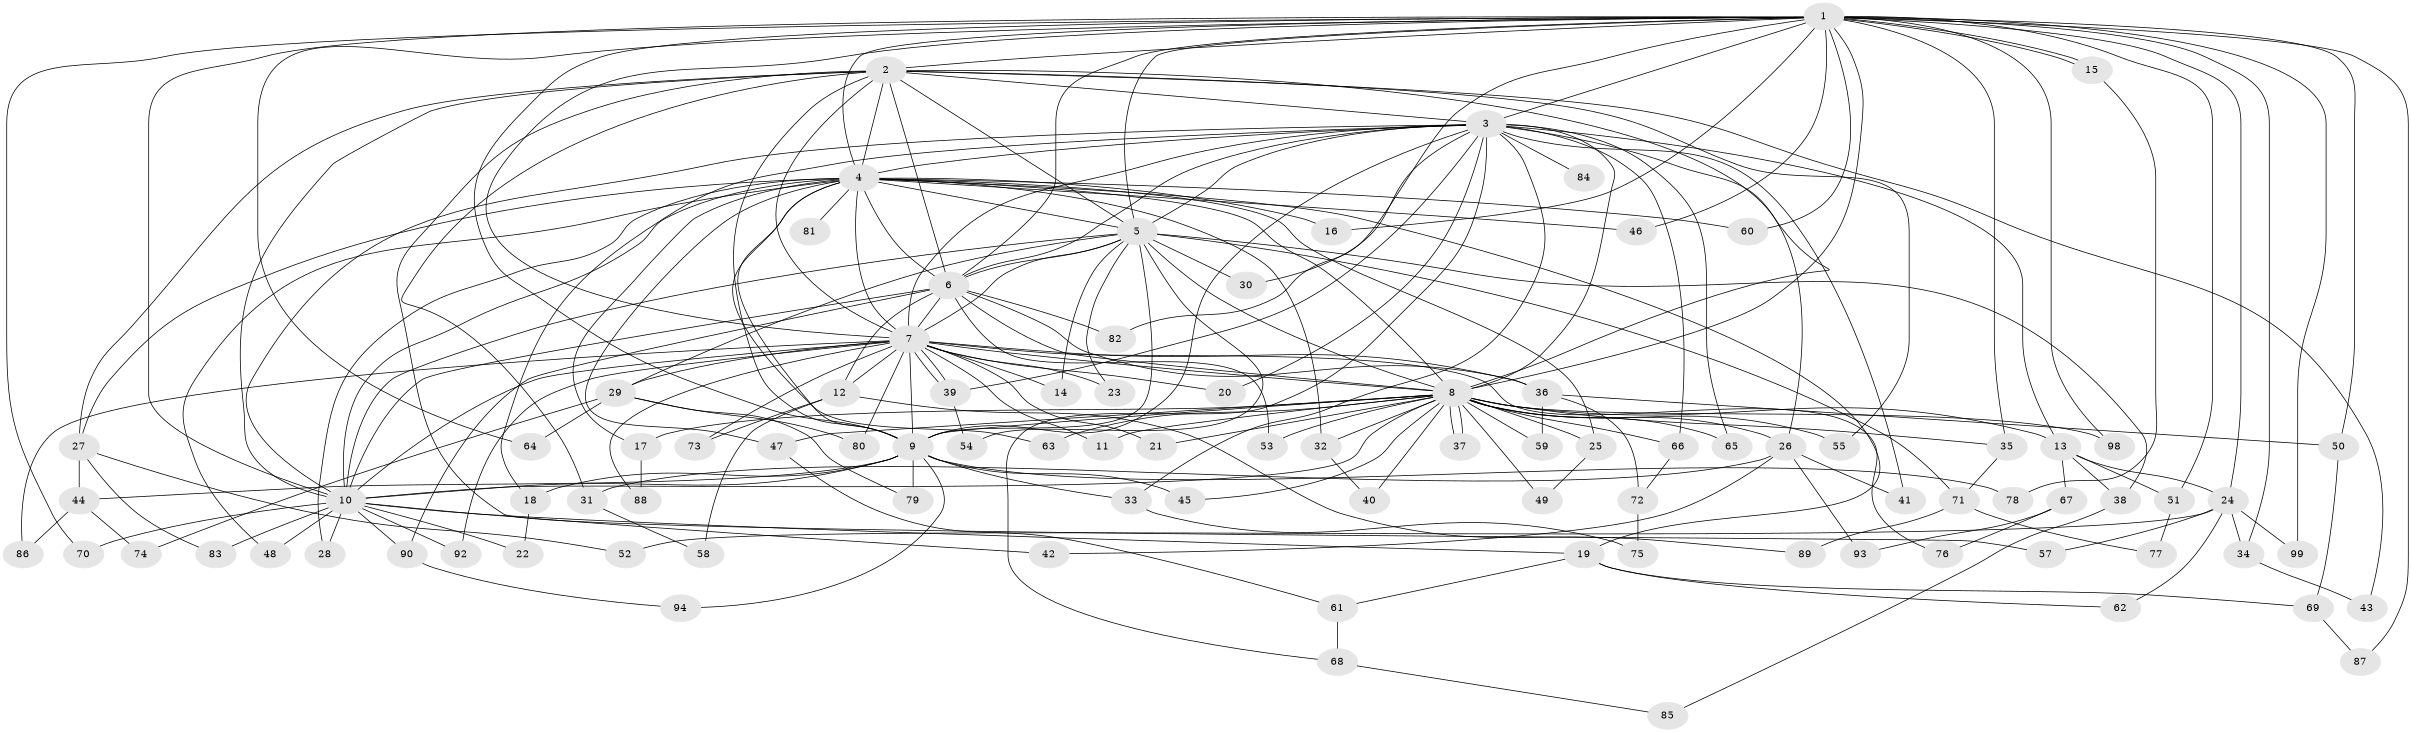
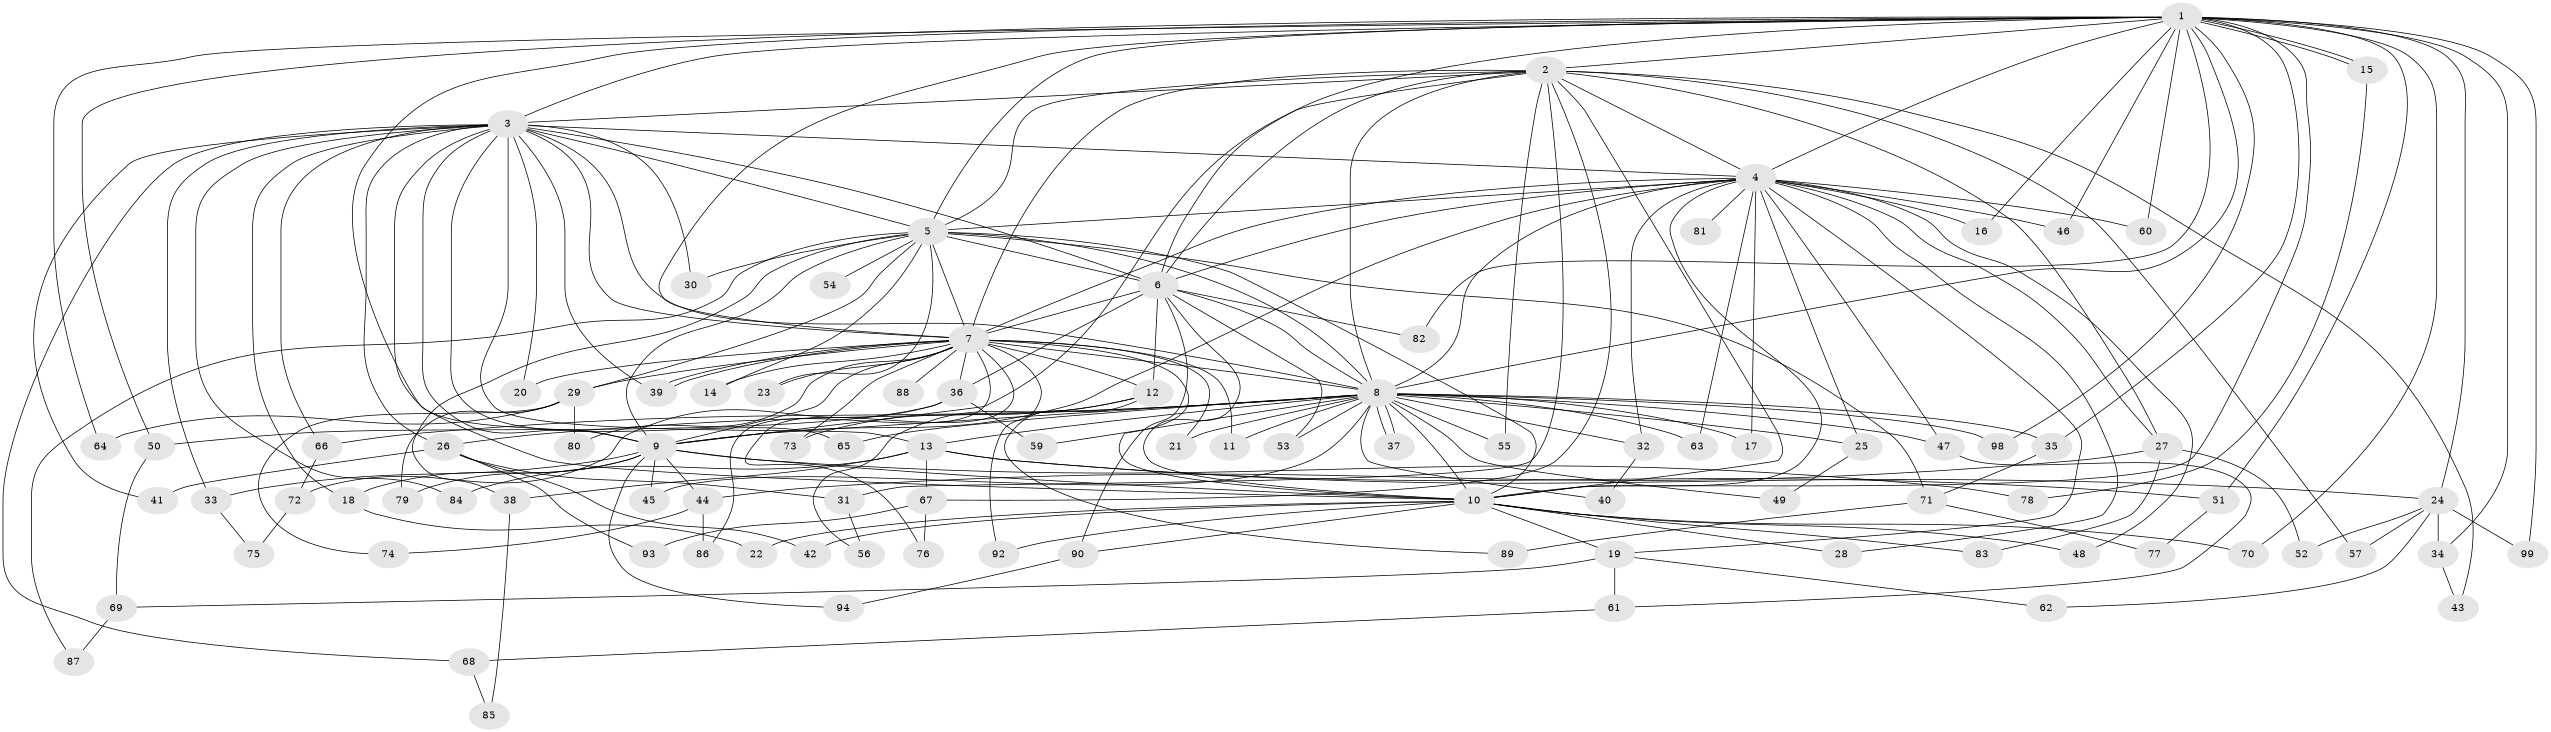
edge "1" -- "87": now "5" -- "87"
edge "39" -- "54": removed
edge "13" -- "84": added
edge "17" -- "88": removed
edge "2" -- "67": added
node "58": label "58" -> "56"
